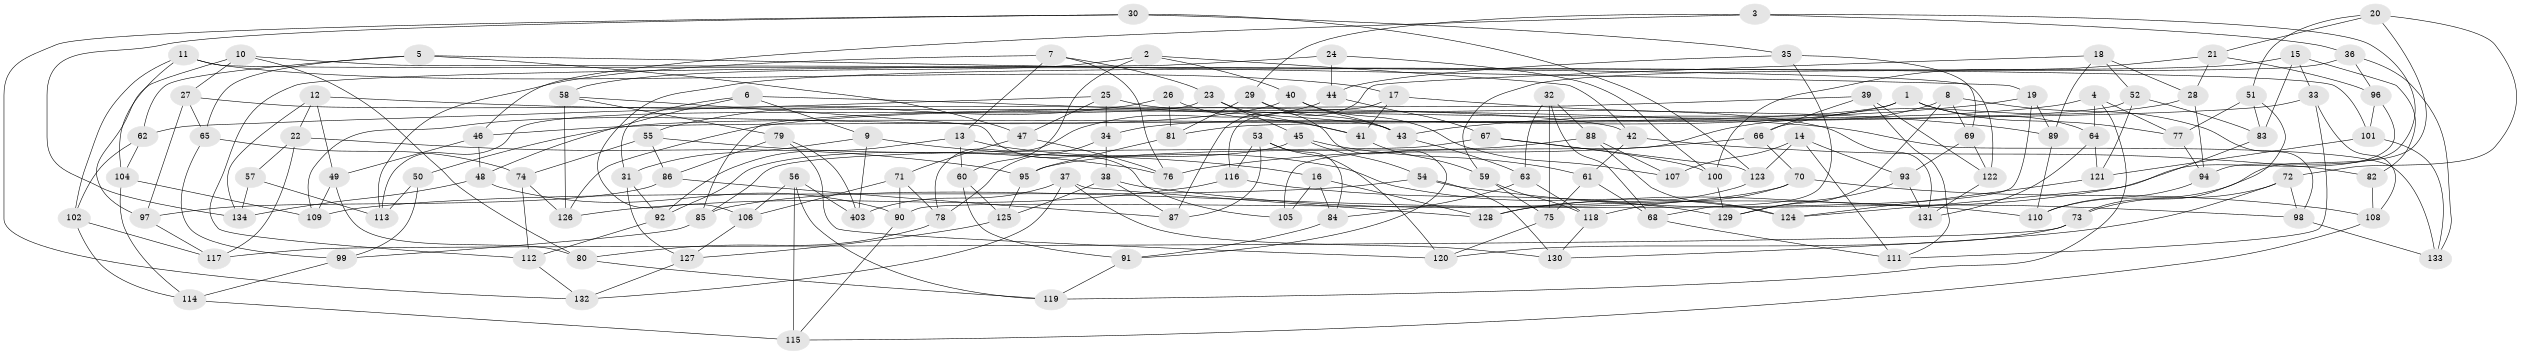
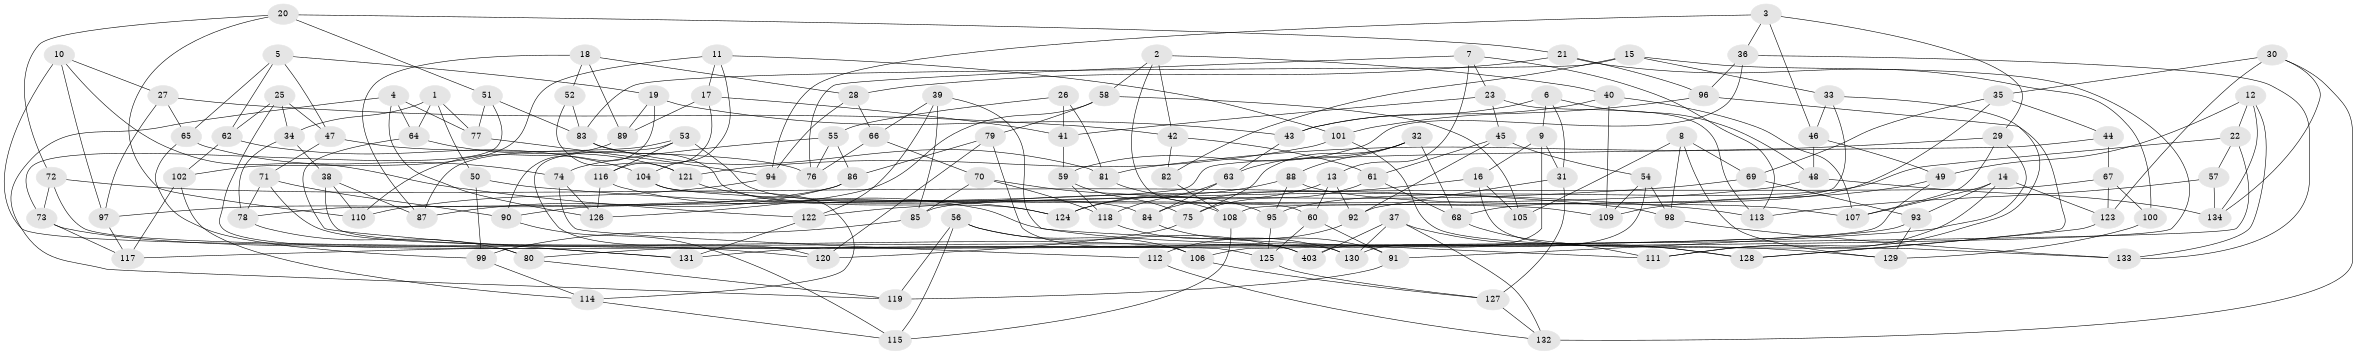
node "24": removed
edge "29" -- "43": now "29" -- "107"
edge "52" -- "81": now "83" -- "81"
